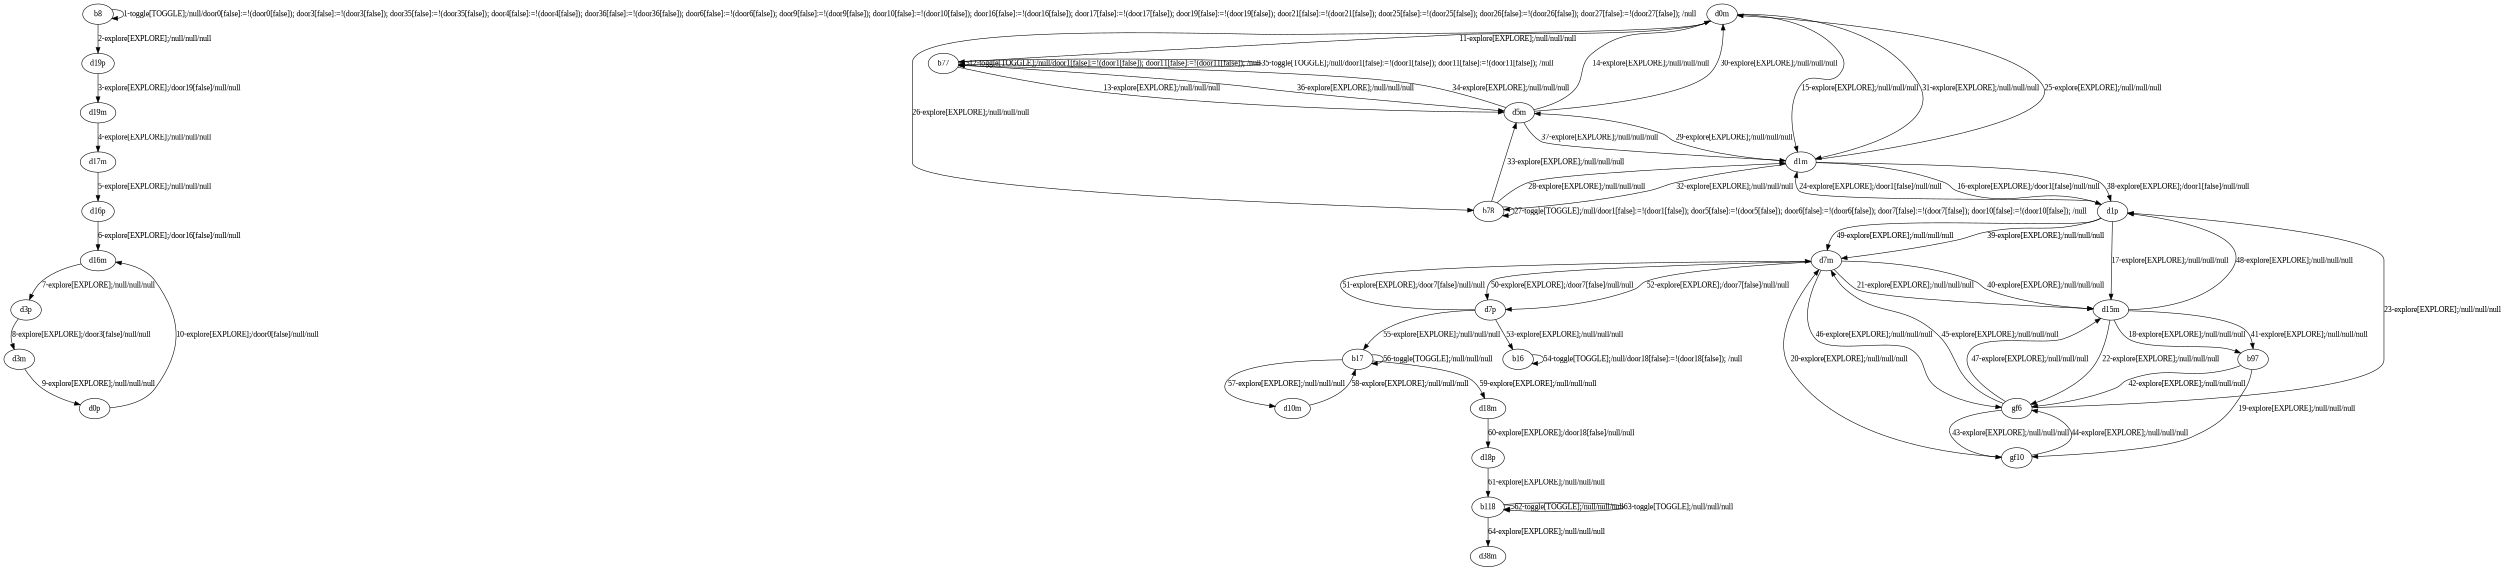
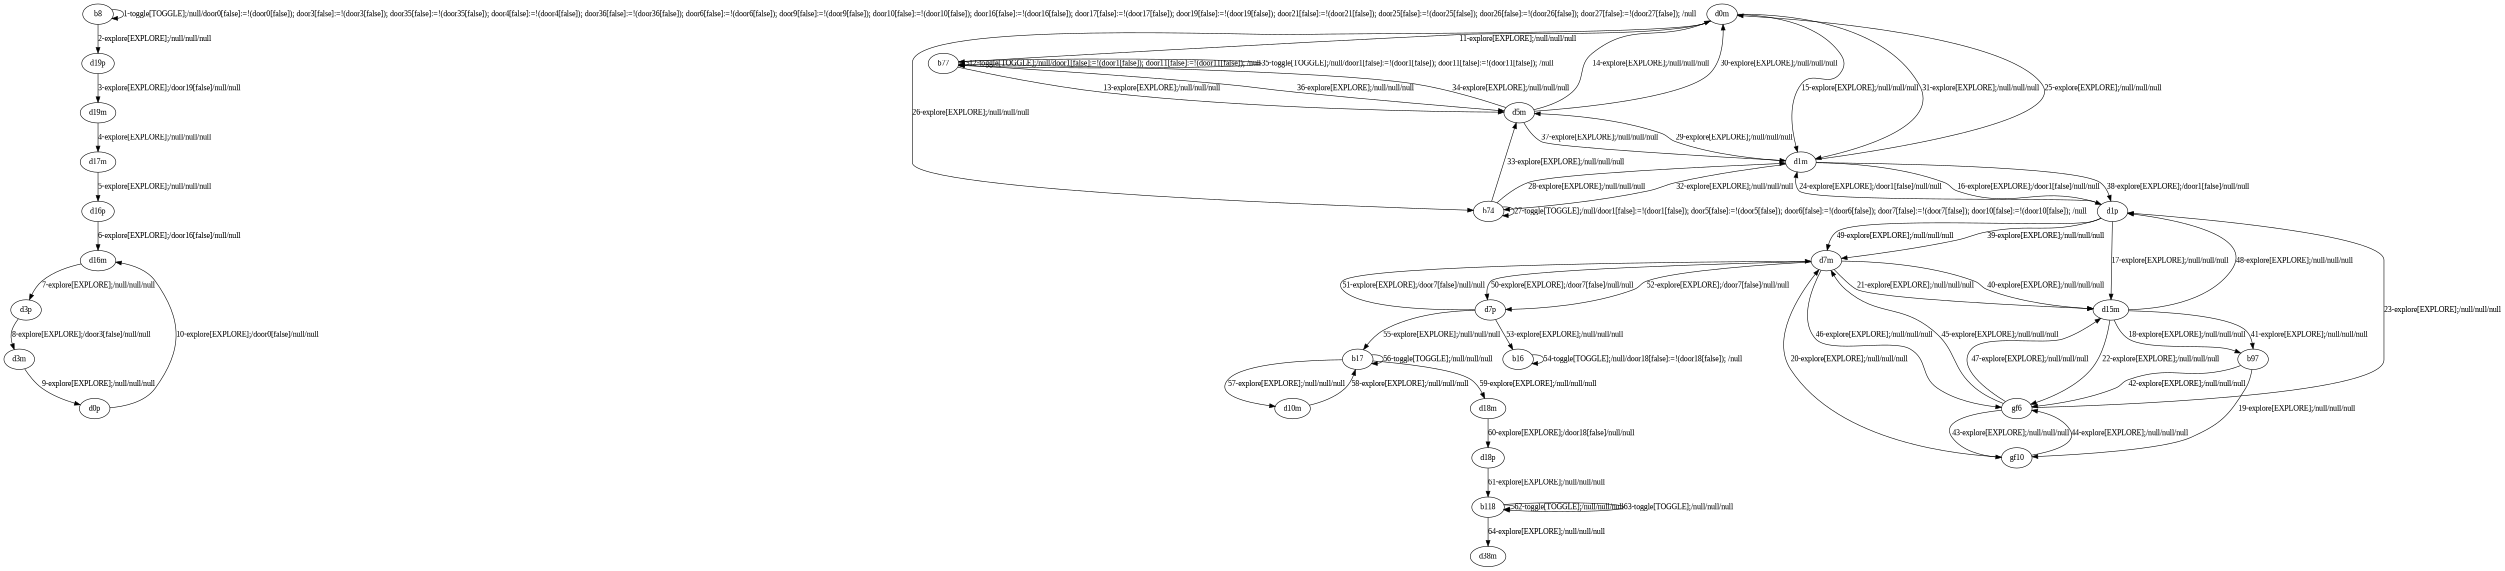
node "b78": label "b78" -> "b74"
